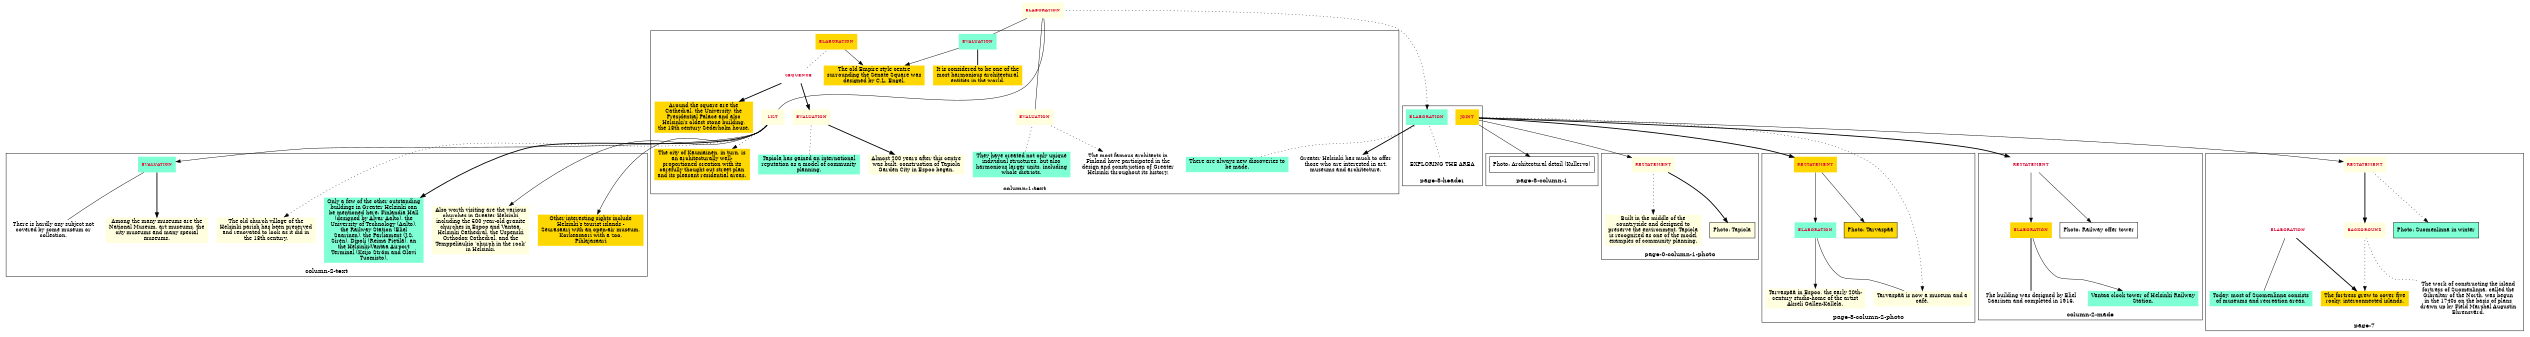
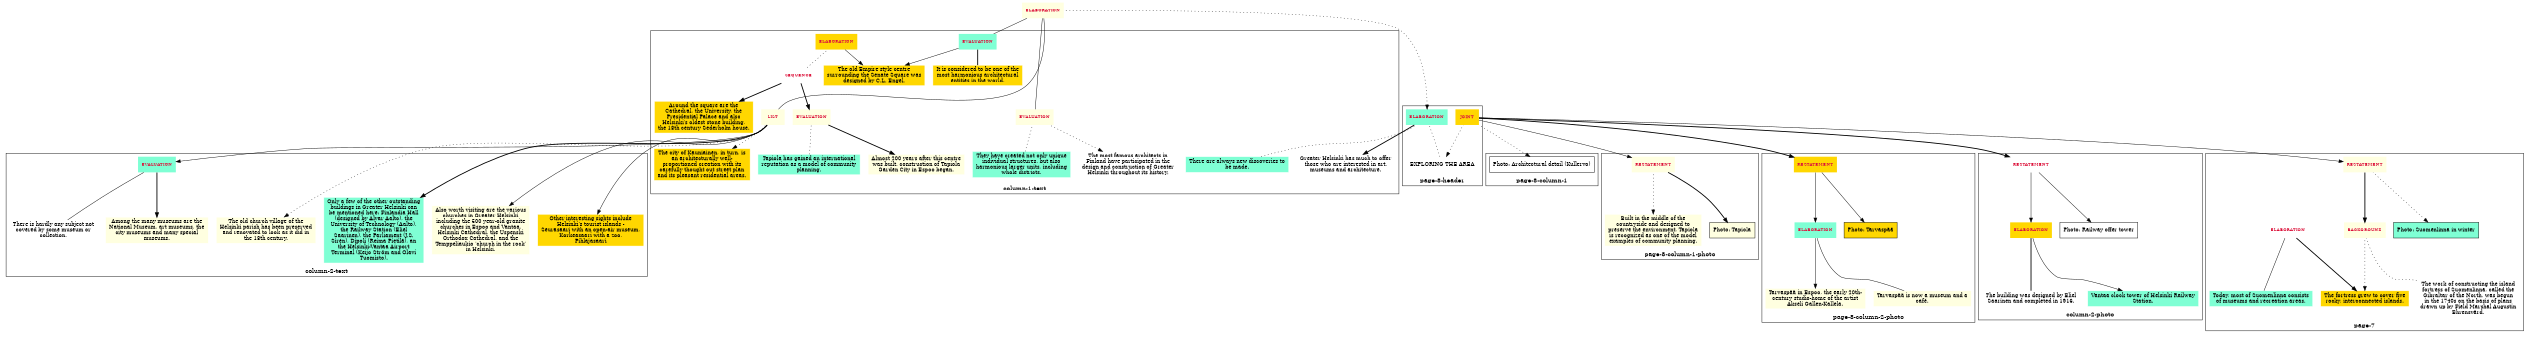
edge "JOINT" -> "Tarvaspää is now a museum and a café.": now "JOINT" -> "EXPLORING THE AREA"
edge "JOINT" -> "Photo: Architectural detail (Kullervo)": style solid -> dotted
cluster "page-0-column-1-photo": label "page-0-column-1-photo" -> "page-8-column-1-photo"
cluster "column-2-made": label "column-2-made" -> "column-2-photo"
